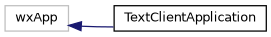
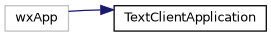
edge "TextClientApplication" -> "wxApp": reversed
